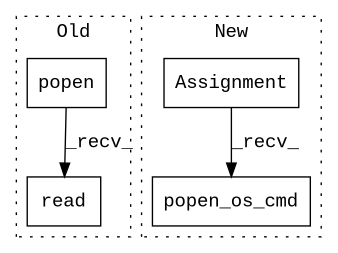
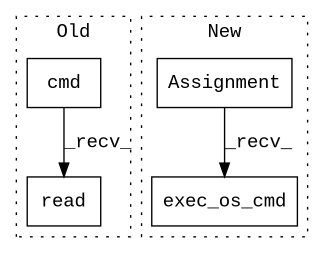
node "popen": label "popen" -> "cmd"
node "popen_os_cmd": label "popen_os_cmd" -> "exec_os_cmd"
